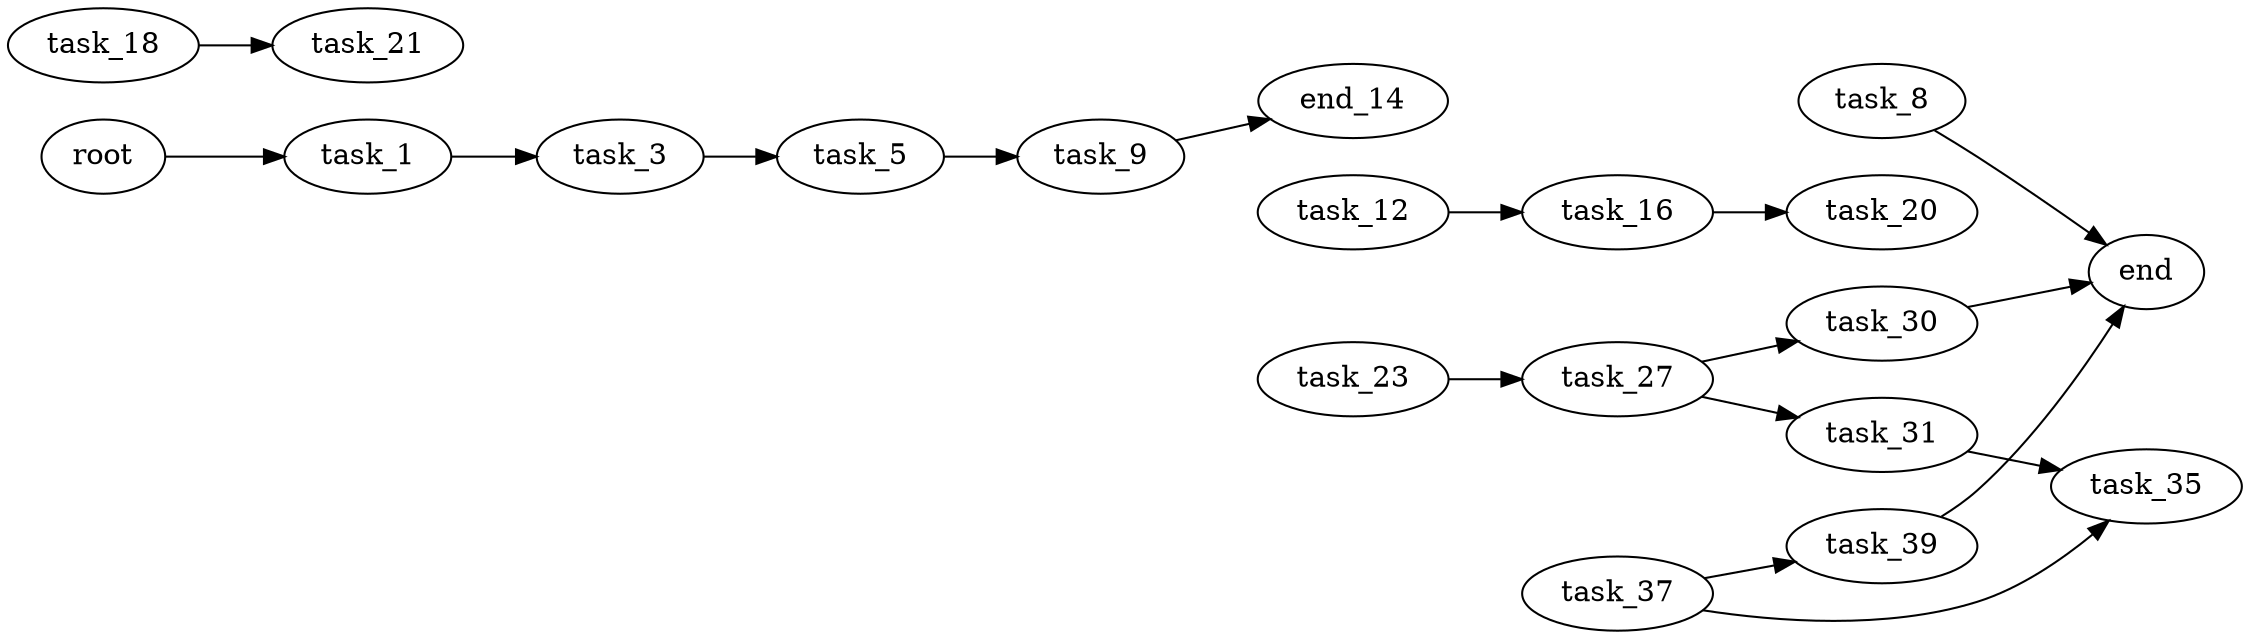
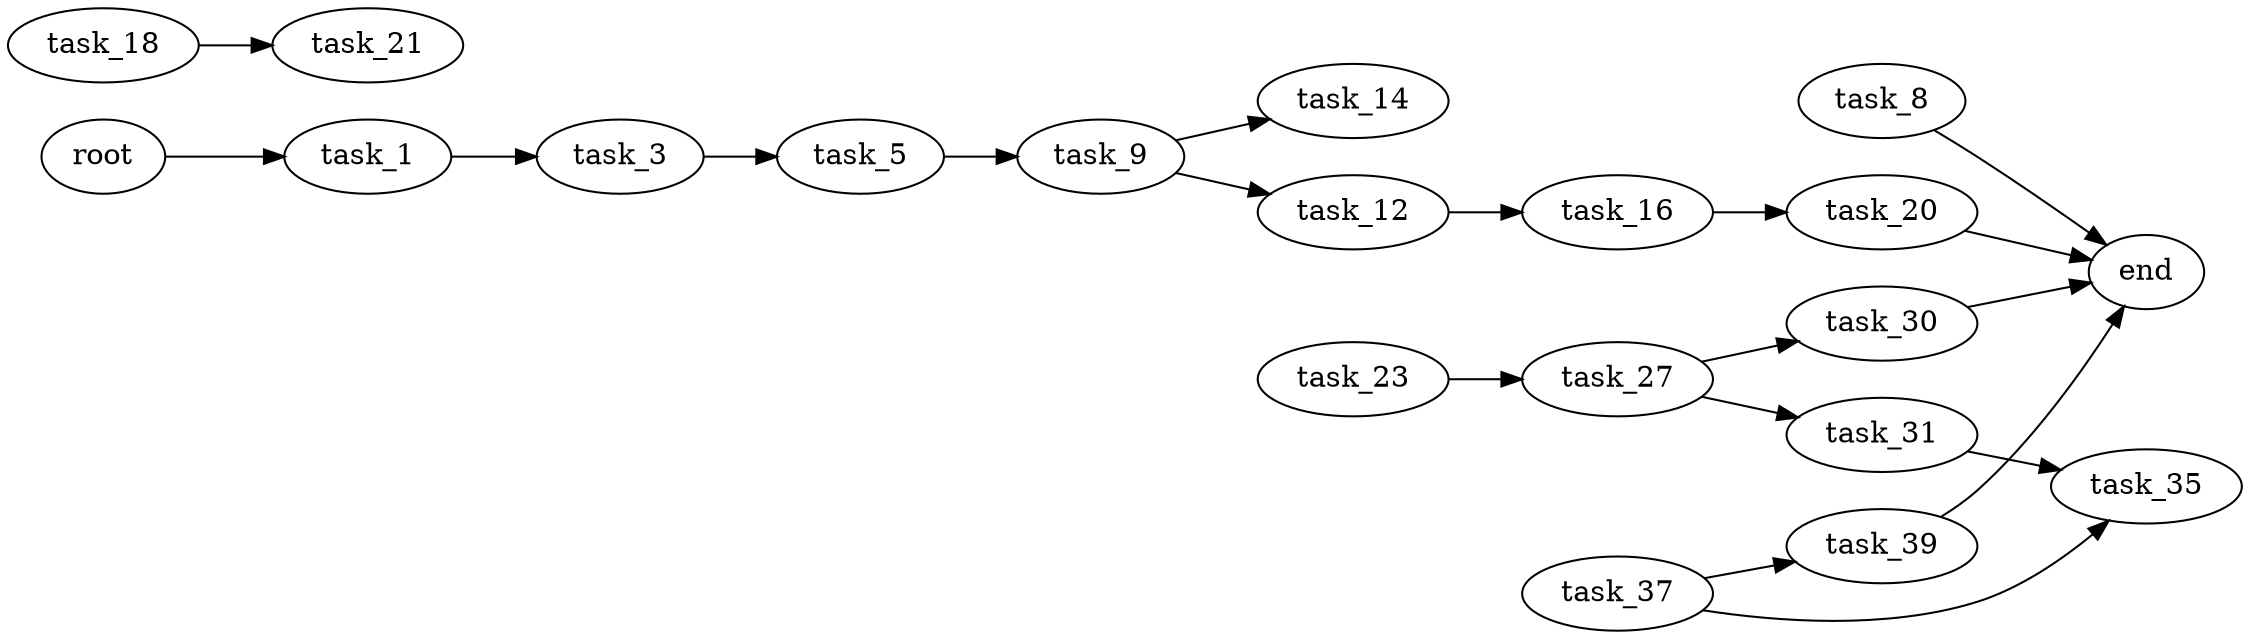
node "end_14": label "end_14" -> "task_14"
edge "task_9" -> "task_12": added
edge "task_20" -> "end": added
